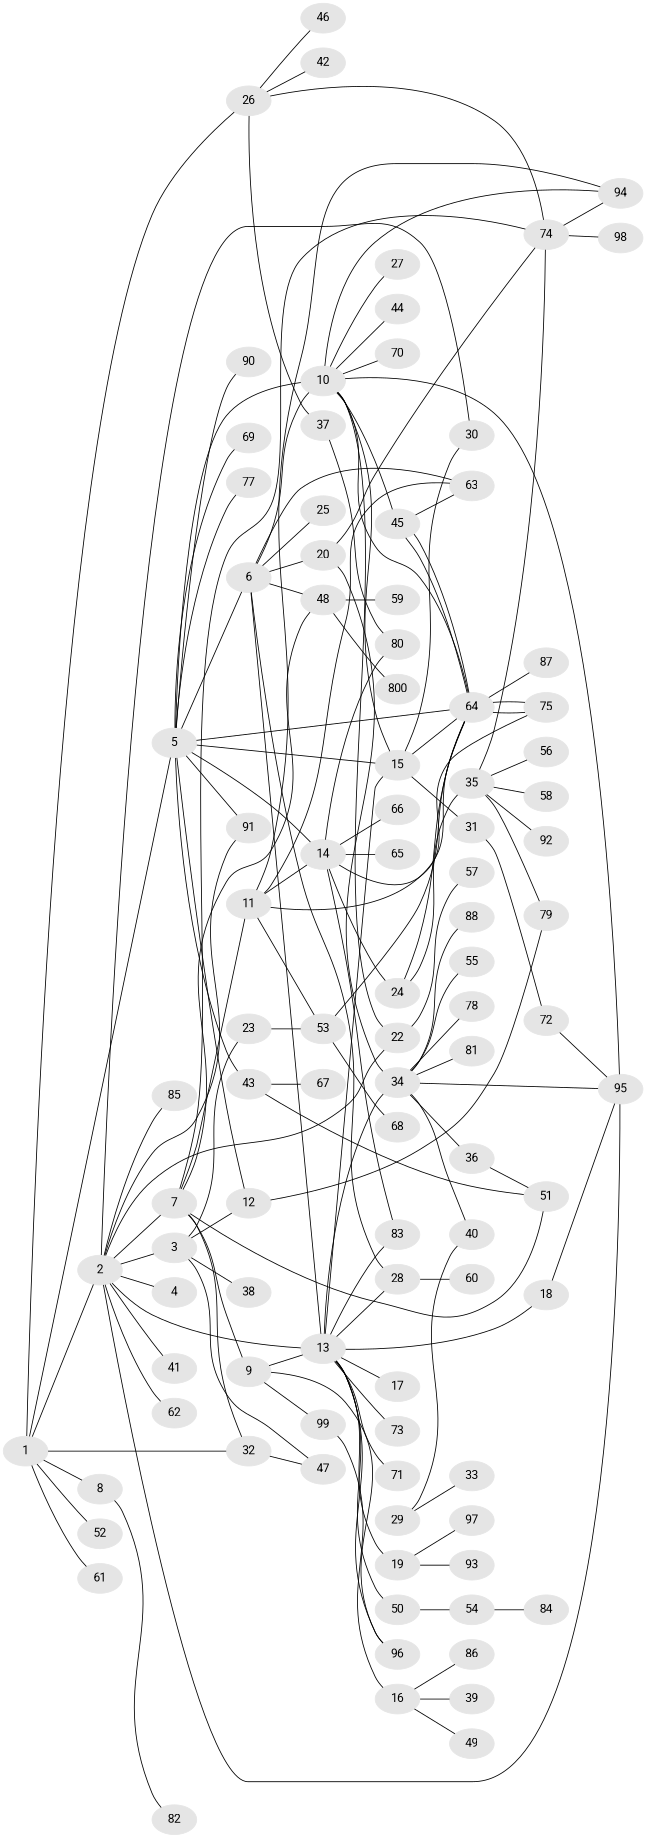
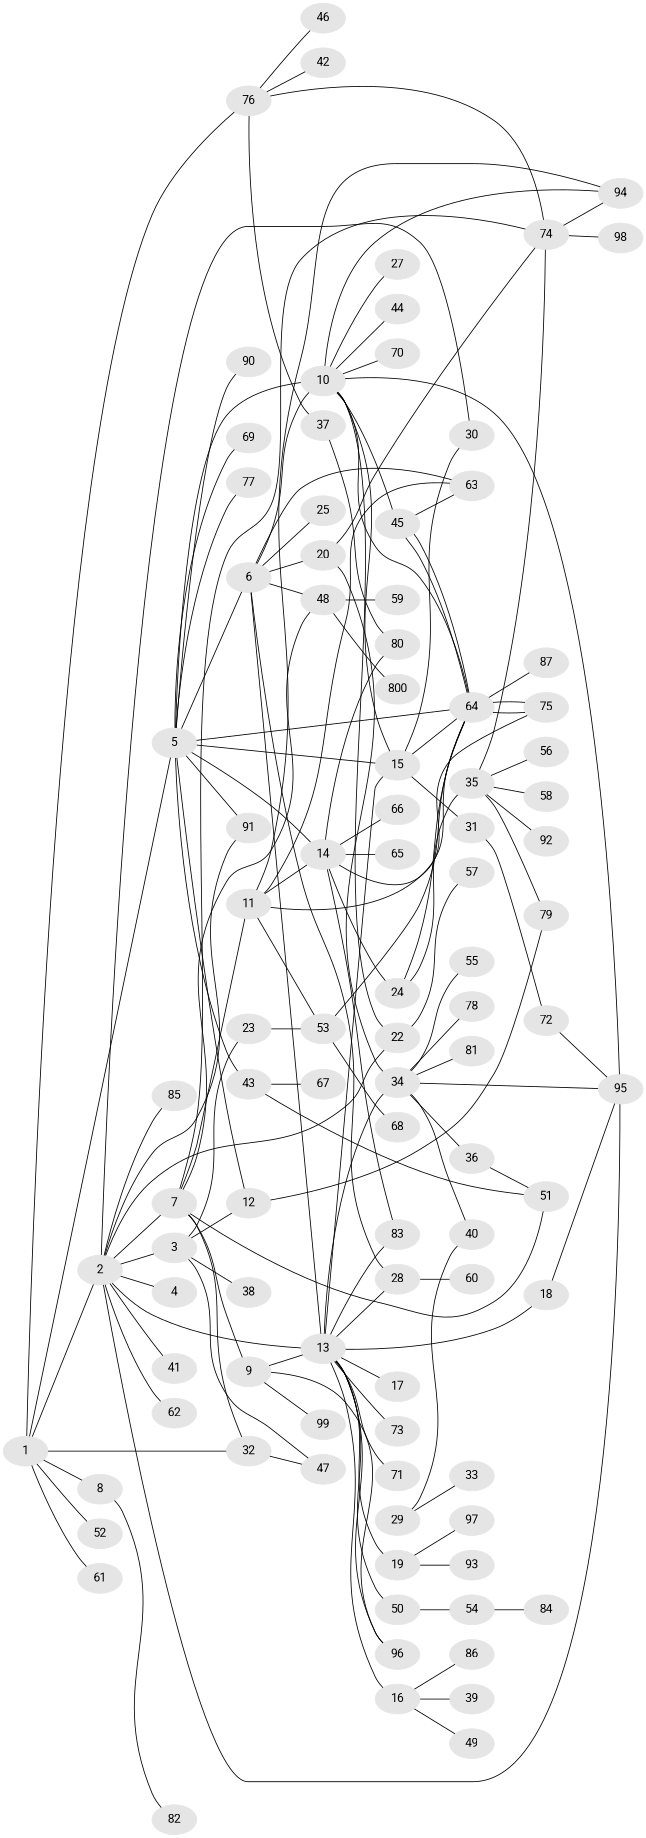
node "26": label "26" -> "76"
node "88": removed
edge "99" -- "16": now "13" -- "16"
